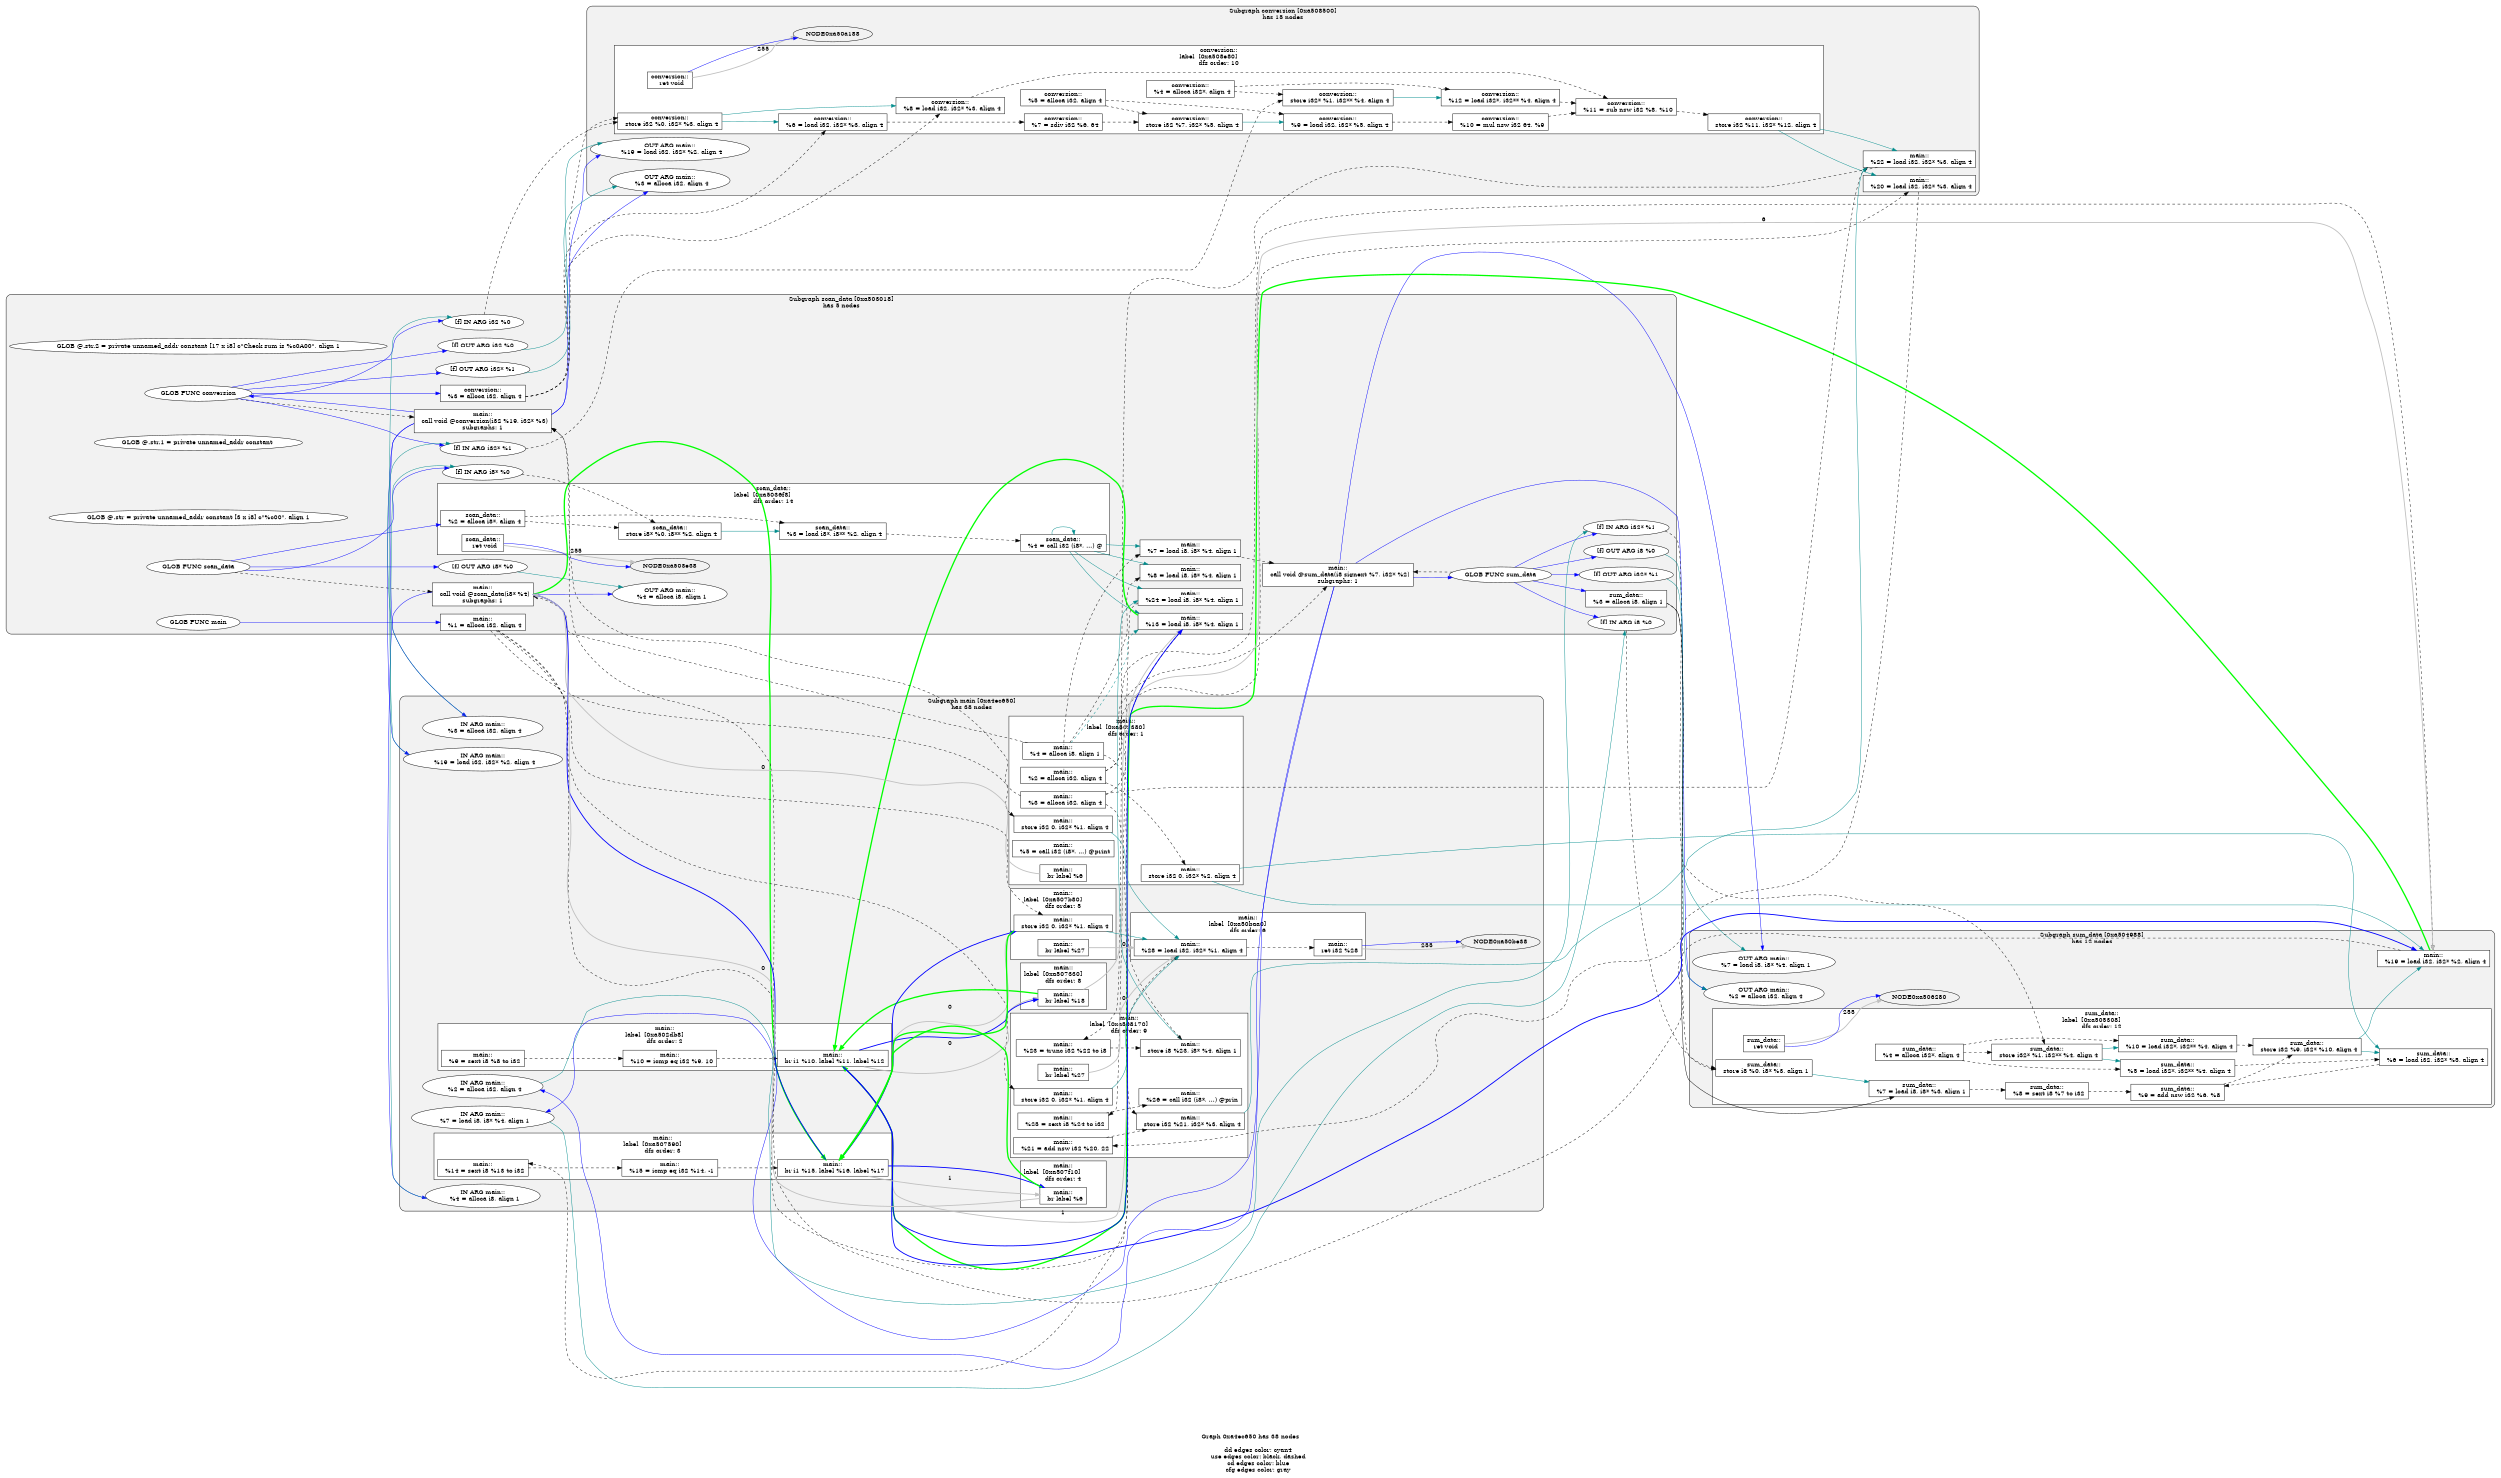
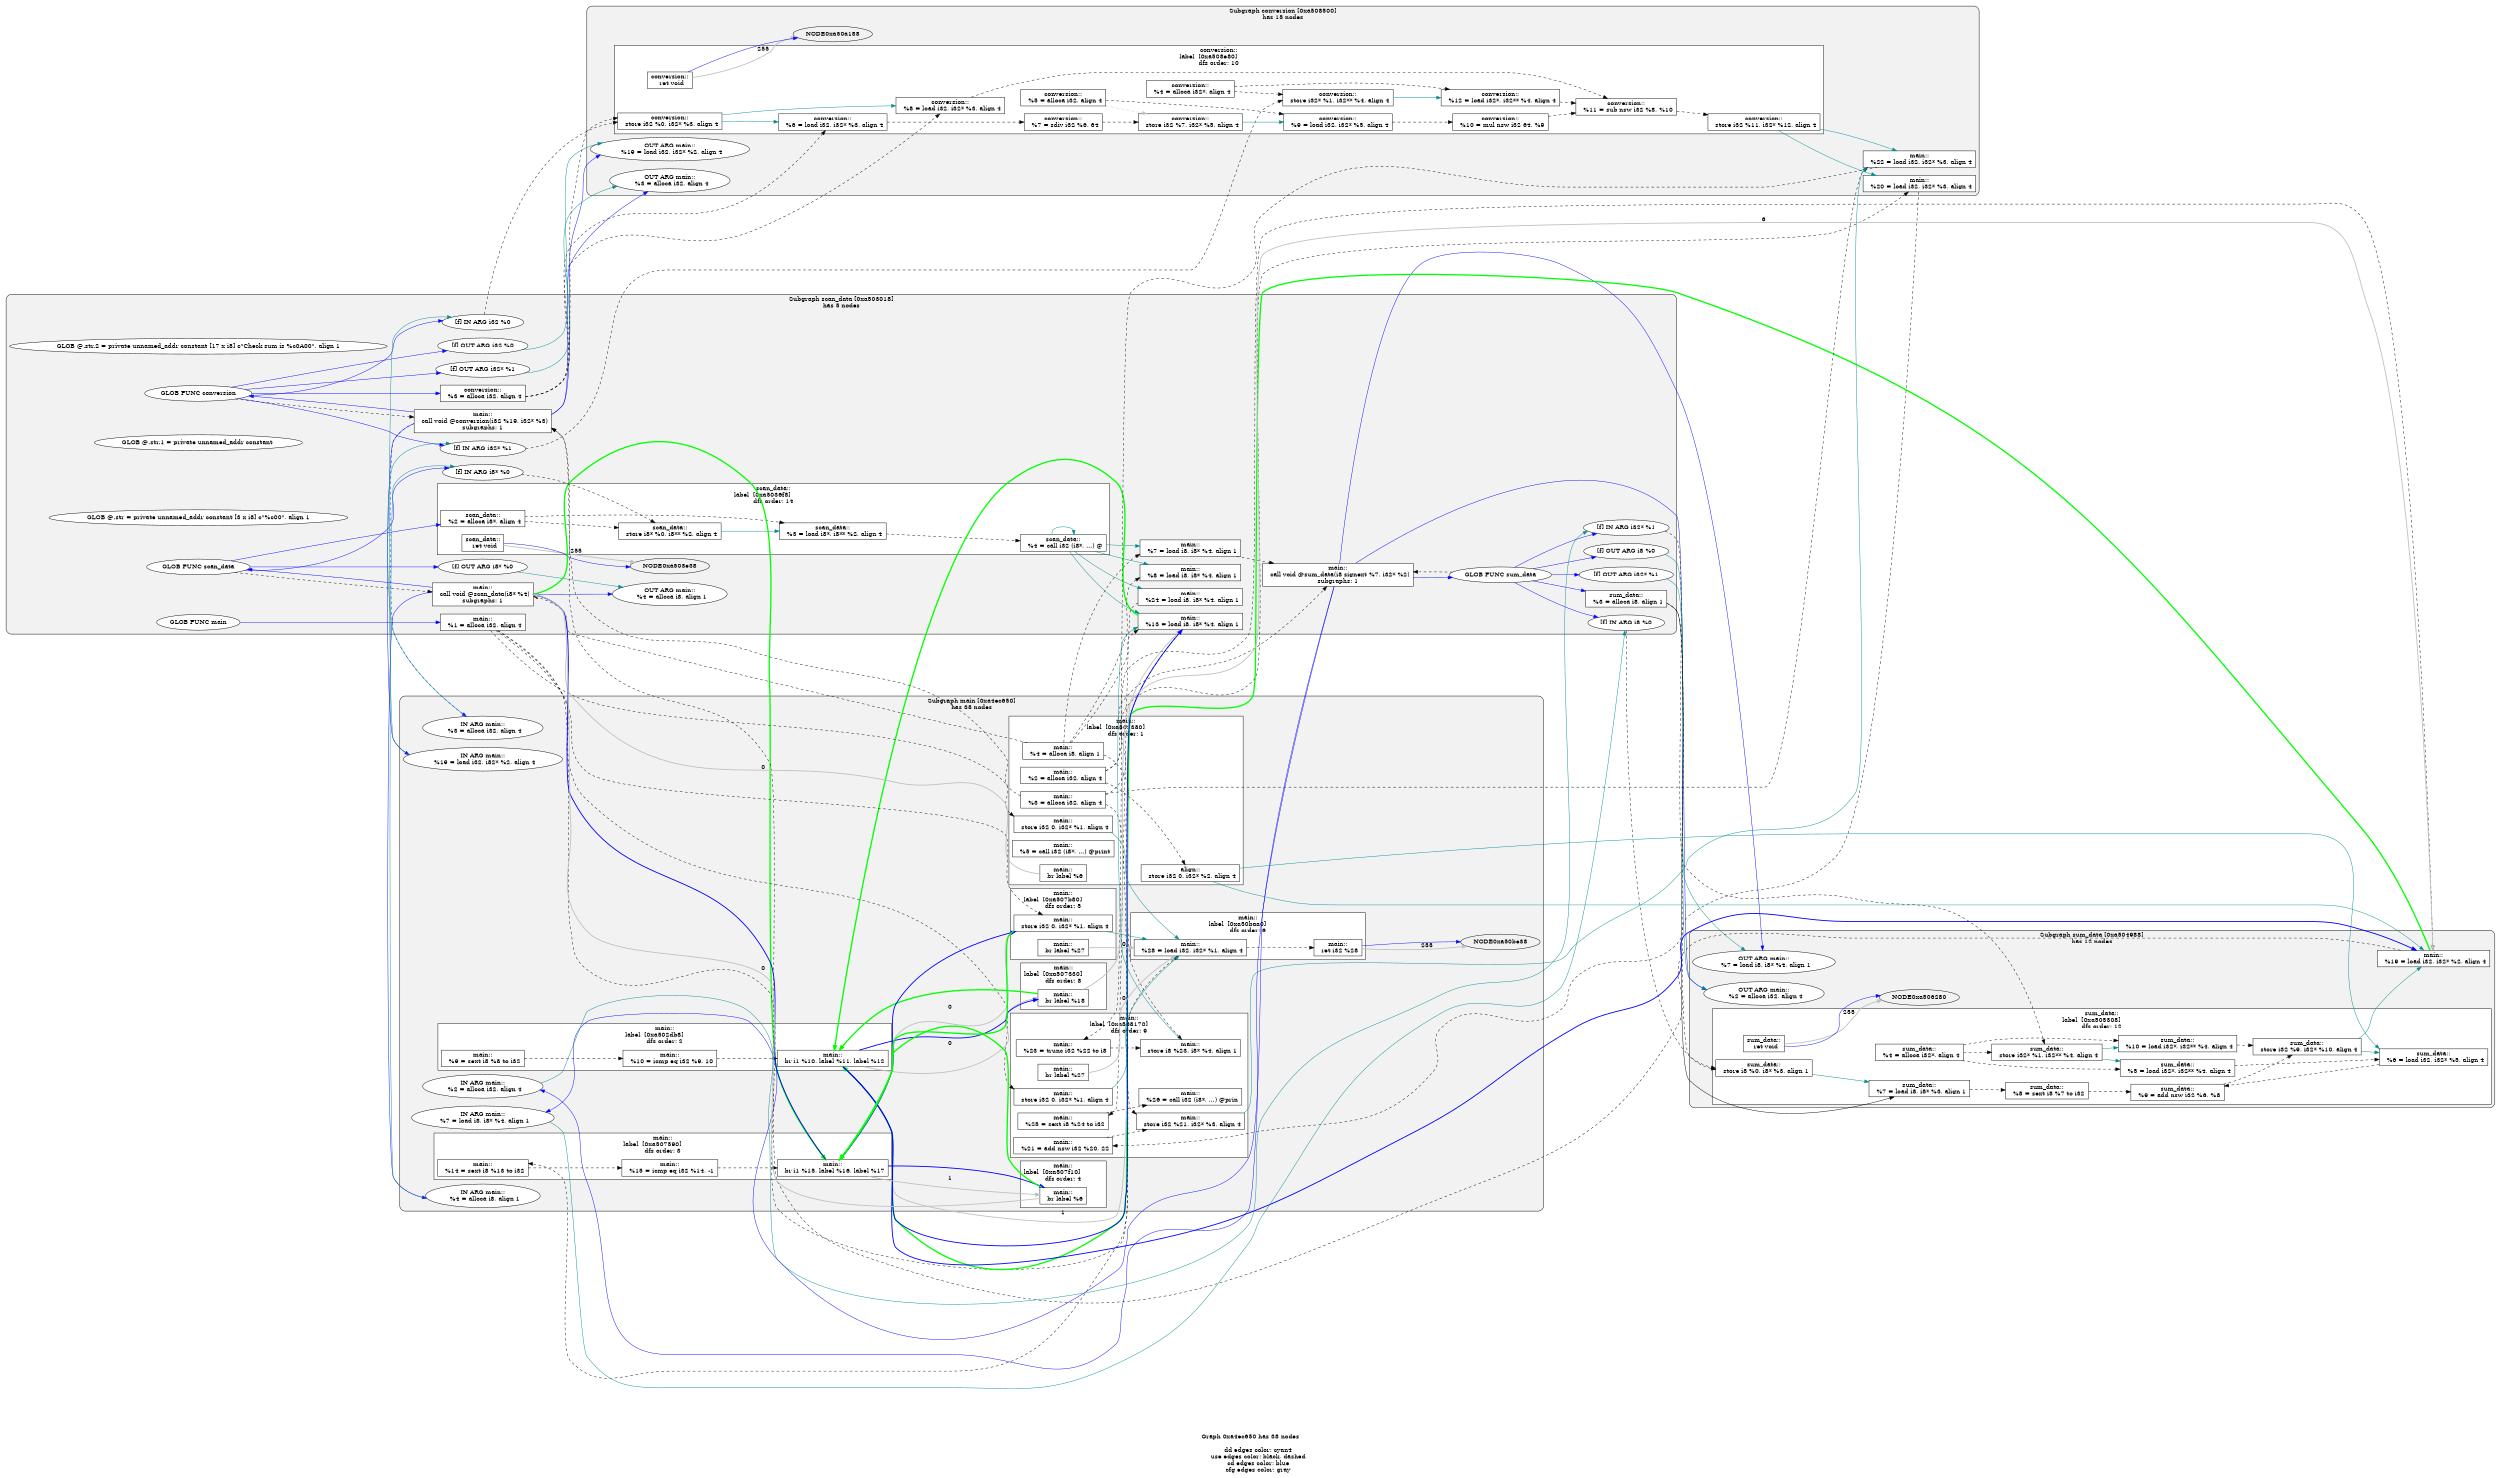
edge "conversion:: %5 = alloca i32, align 4" -> "conversion:: store i32 %7, i32* %5, align 4": color black -> gray
edge "main:: call void @conversion(i32 %19, i32* %3) subgraphs: 1" -> "IN ARG main:: %3 = alloca i32, align 4": style solid -> dashed
edge "main:: call void @scan_data(i8* %4) subgraphs: 1" -> "GLOB FUNC scan_data": added
edge "main:: %4 = alloca i8, align 1" -> "main:: %13 = load i8, i8* %4, align 1": color cyan4 -> black
edge "main:: store i8 %23, i8* %4, align 1" -> "main:: %24 = load i8, i8* %4, align 1": now "main:: store i8 %23, i8* %4, align 1" -> "main:: %13 = load i8, i8* %4, align 1"
node "main:: store i32 0, i32* %2, align 4": label "main:: store i32 0, i32* %2, align 4" -> "align:: store i32 0, i32* %2, align 4"
